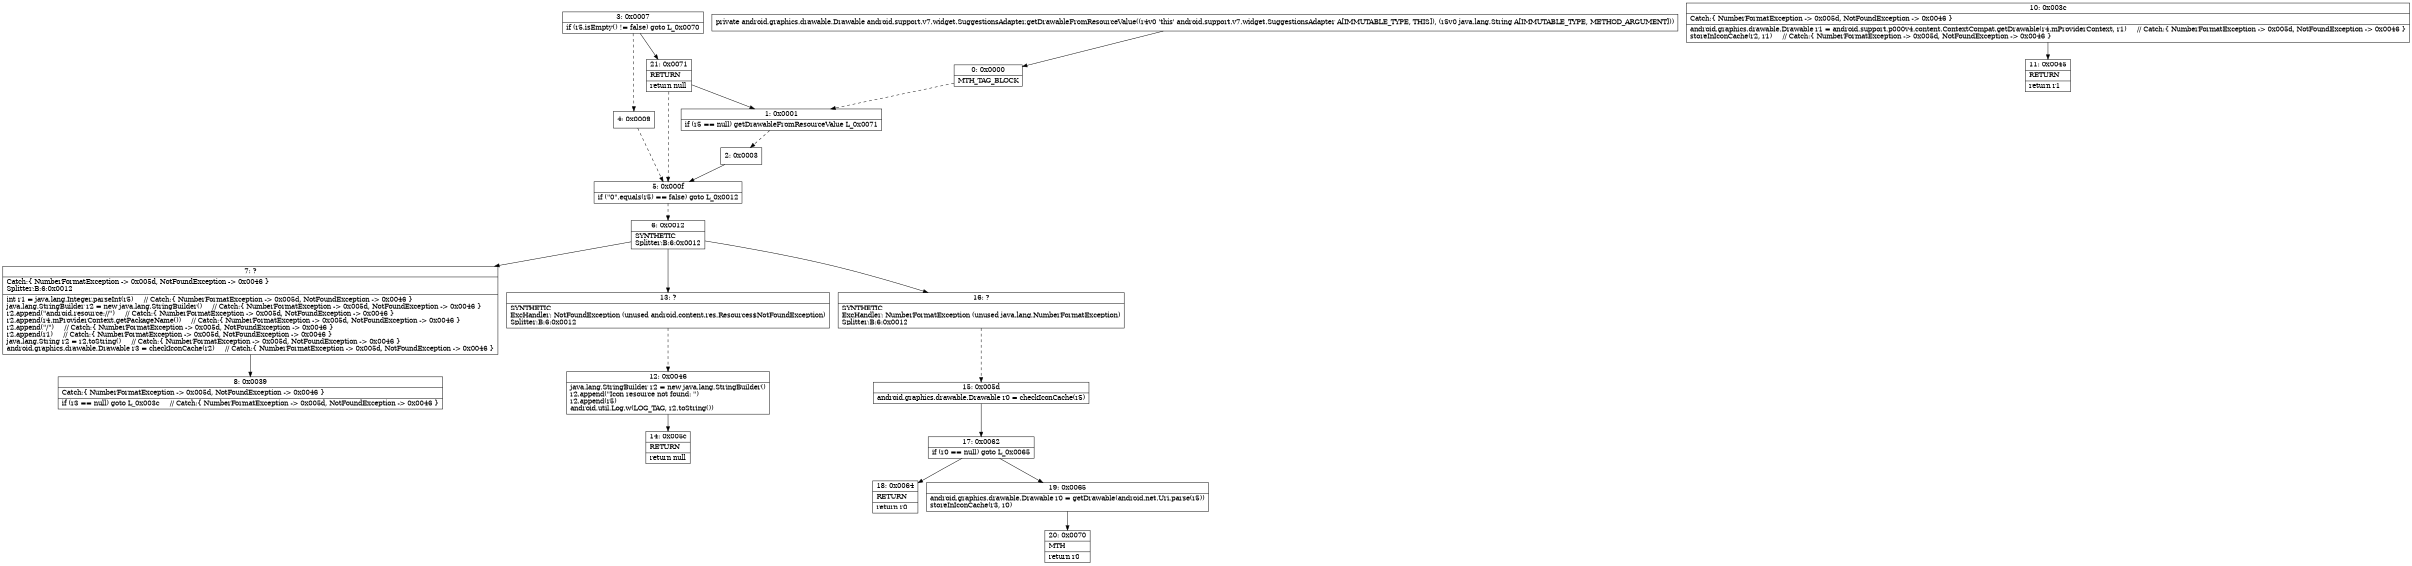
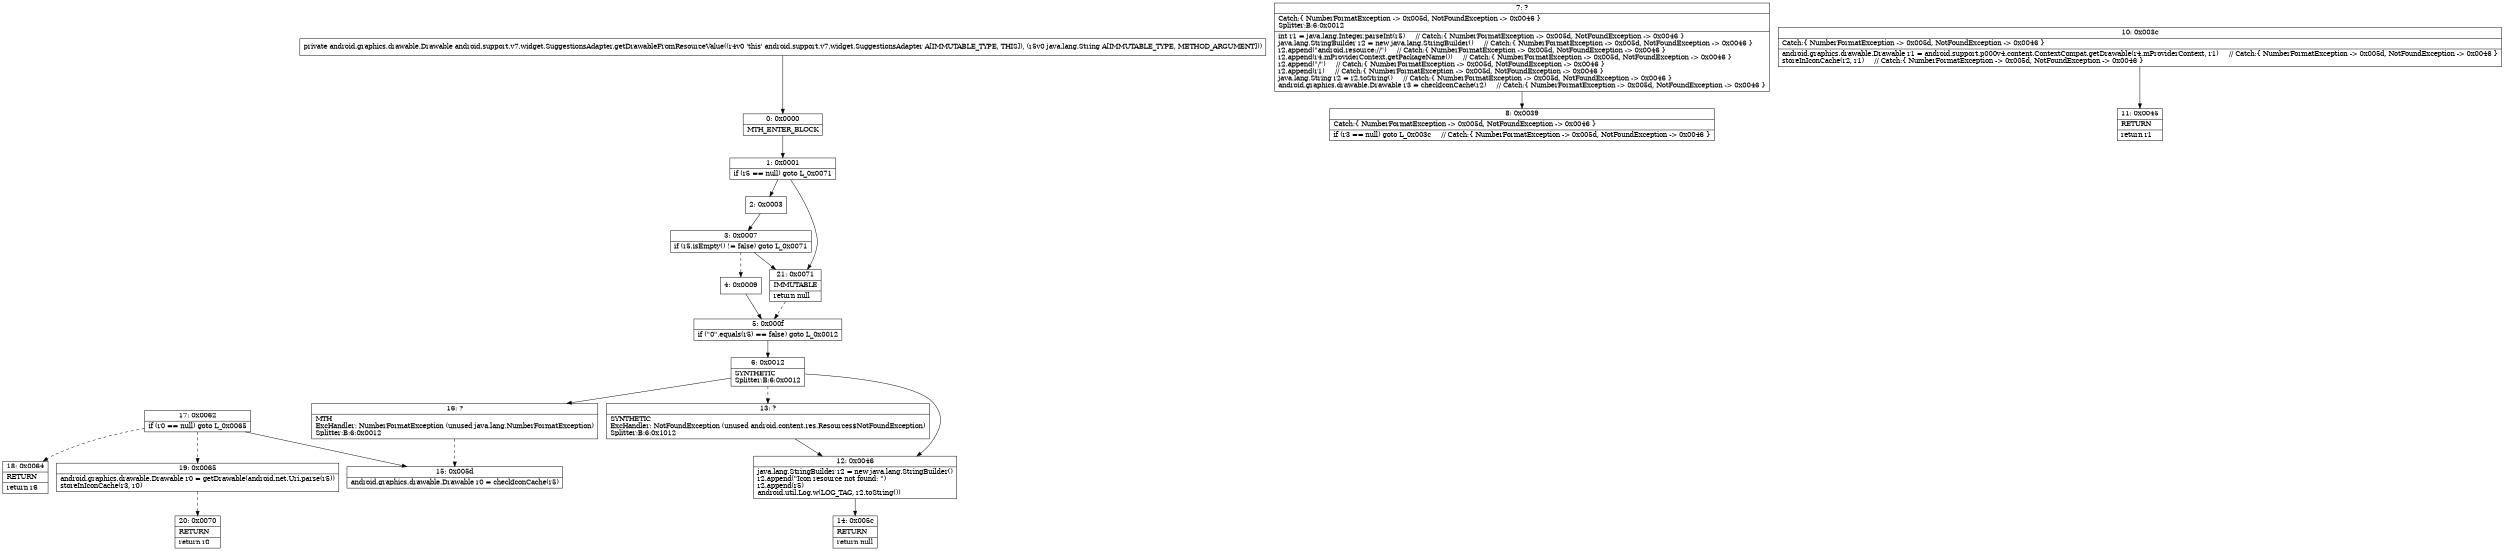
node "3: 0x0007": text "if (r5.isEmpty() != false) goto L_0x0070" -> "if (r5.isEmpty() != false) goto L_0x0071"
node "21: 0x0071": text "RETURN" -> "IMMUTABLE"
node "0: 0x0000": text "MTH_TAG_BLOCK" -> "MTH_ENTER_BLOCK"
edge "21: 0x0071" -> "1: 0x0001": reversed
edge "0: 0x0000" -> "1: 0x0001": style dashed -> solid
node "1: 0x0001": text "if (r5 == null) getDrawableFromResourceValue L_0x0071" -> "if (r5 == null) goto L_0x0071"
edge "1: 0x0001" -> "2: 0x0003": style dashed -> solid
edge "4: 0x0009" -> "5: 0x000f": style dashed -> solid
edge "2: 0x0003" -> "5: 0x000f": now "2: 0x0003" -> "3: 0x0007"
edge "5: 0x000f" -> "6: 0x0012": style dashed -> solid
edge "6: 0x0012" -> "7: ?": now "6: 0x0012" -> "12: 0x0046"
edge "6: 0x0012" -> "13: ?": style solid -> dashed
node "16: ?": text "SYNTHETIC" -> "MTH"
node "13: ?": text "Splitter:B:6:0x0012" -> "Splitter:B:6:0x1012"
edge "13: ?" -> "12: 0x0046": style dashed -> solid
edge "15: 0x005d" -> "17: 0x0062": reversed
edge "17: 0x0062" -> "18: 0x0064": style solid -> dashed
edge "17: 0x0062" -> "19: 0x0065": style solid -> dashed
node "18: 0x0064": text "return r0" -> "return r6"
edge "19: 0x0065" -> "20: 0x0070": style solid -> dashed
node "20: 0x0070": text "MTH" -> "RETURN"
